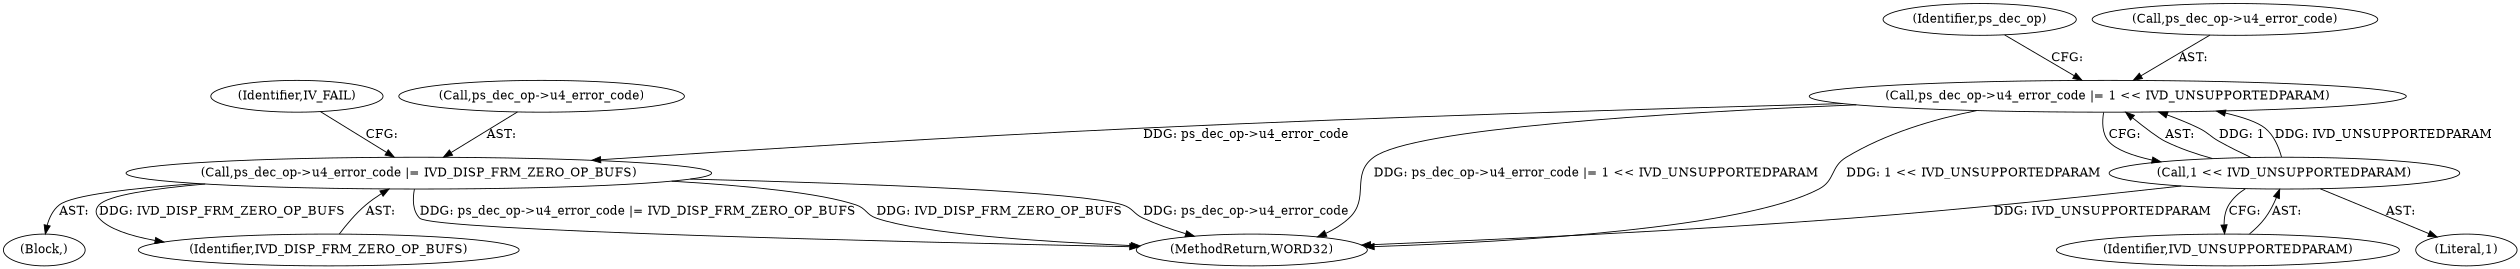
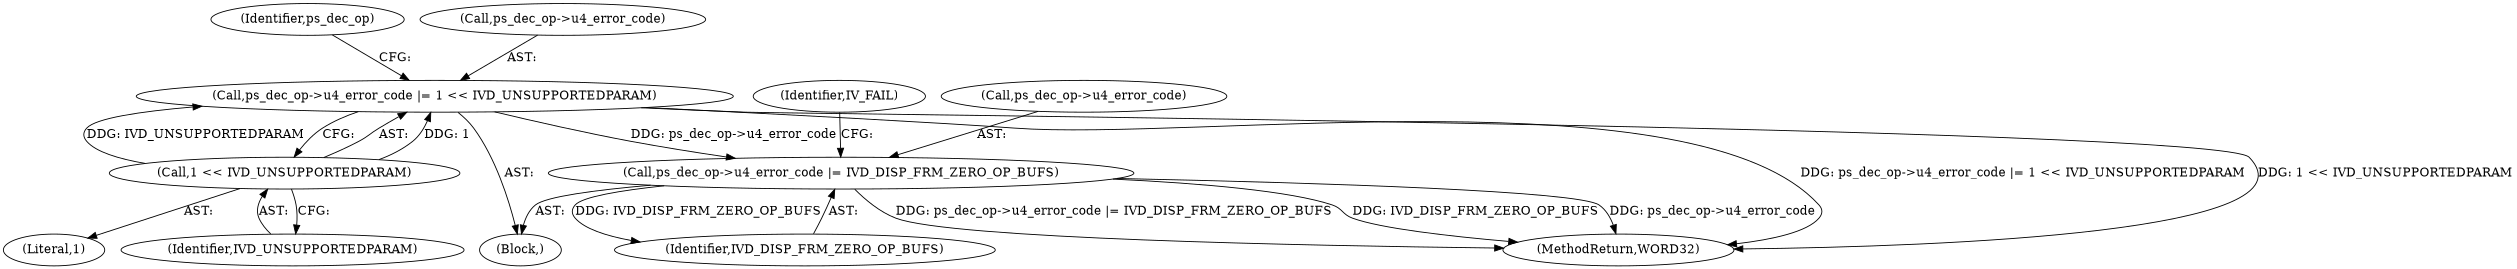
edge "(Call,ps_dec_op->u4_error_code |= 1 << IVD_UNSUPPORTEDPARAM)" -> "(Block,)": added, label "AST:"
edge "(Call,1 << IVD_UNSUPPORTEDPARAM)" -> "(MethodReturn,WORD32)": removed, label "DDG: IVD_UNSUPPORTEDPARAM"
